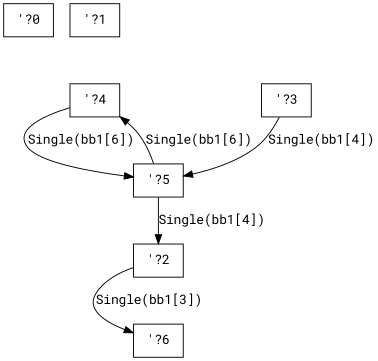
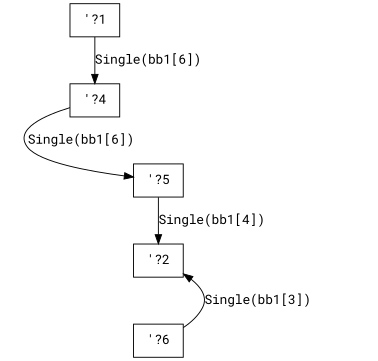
node "'?0": removed
node "'?3": removed
edge "'?5" -> "'?4": now "'?1" -> "'?4"
edge "'?2" -> "'?6": reversed
